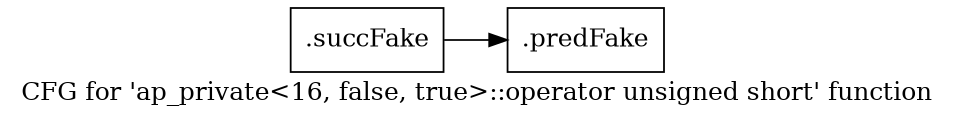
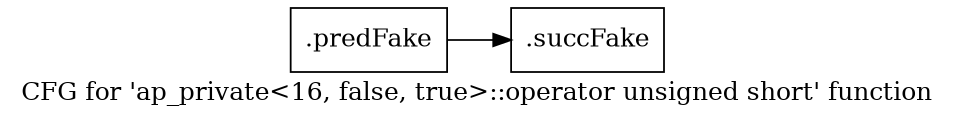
edge ".succFake" -> ".predFake": reversed
